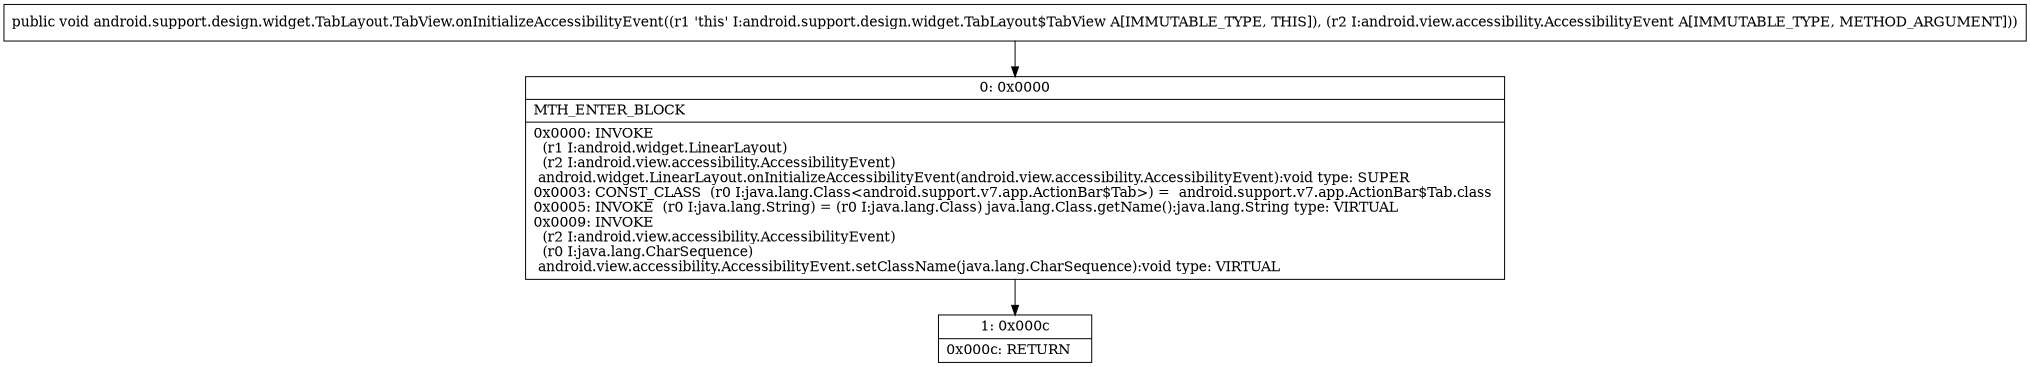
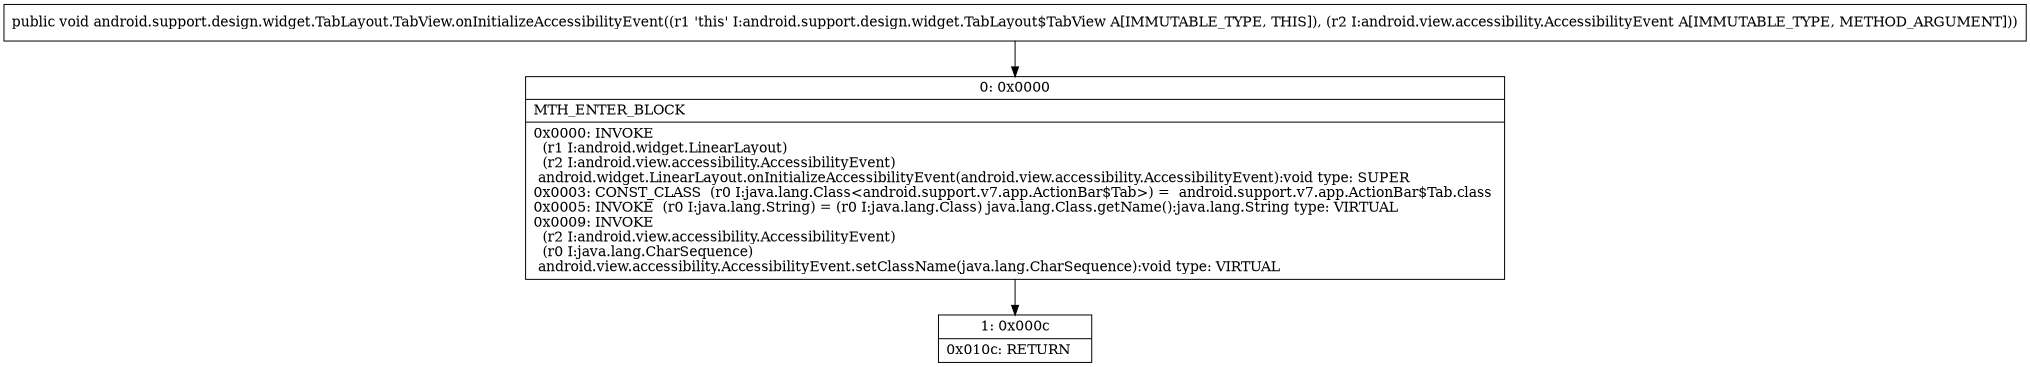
node "1: 0x000c": text "0x000c: RETURN" -> "0x010c: RETURN"
